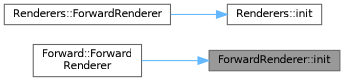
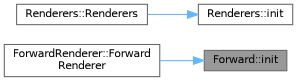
node "Renderers::ForwardRenderer": label "Renderers::ForwardRenderer" -> "Renderers::Renderers"
node "Forward::Forward Renderer": label "Forward::Forward Renderer" -> "ForwardRenderer::Forward Renderer"
node "ForwardRenderer::init": label "ForwardRenderer::init" -> "Forward::init"
